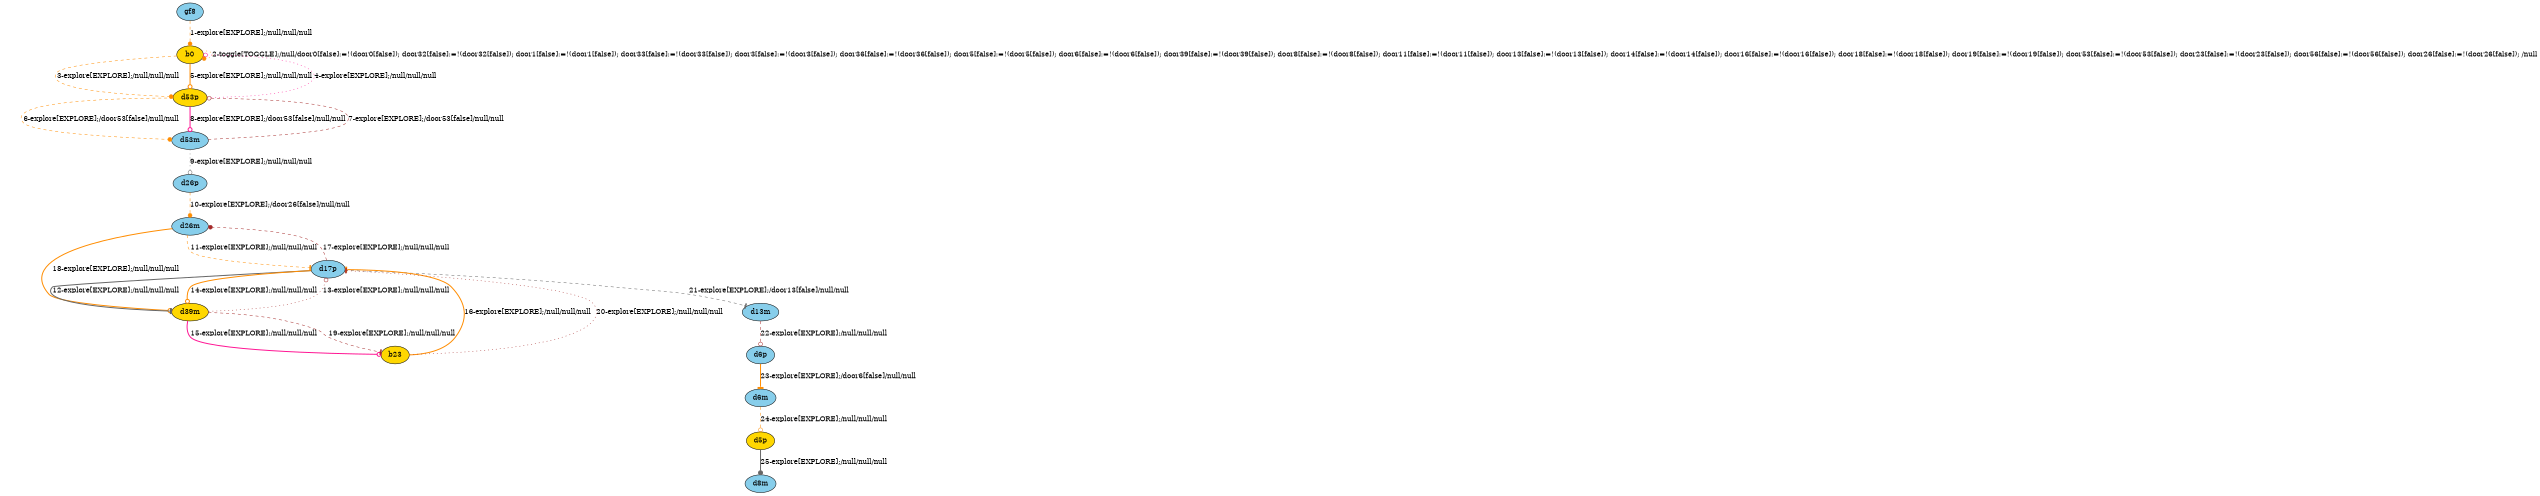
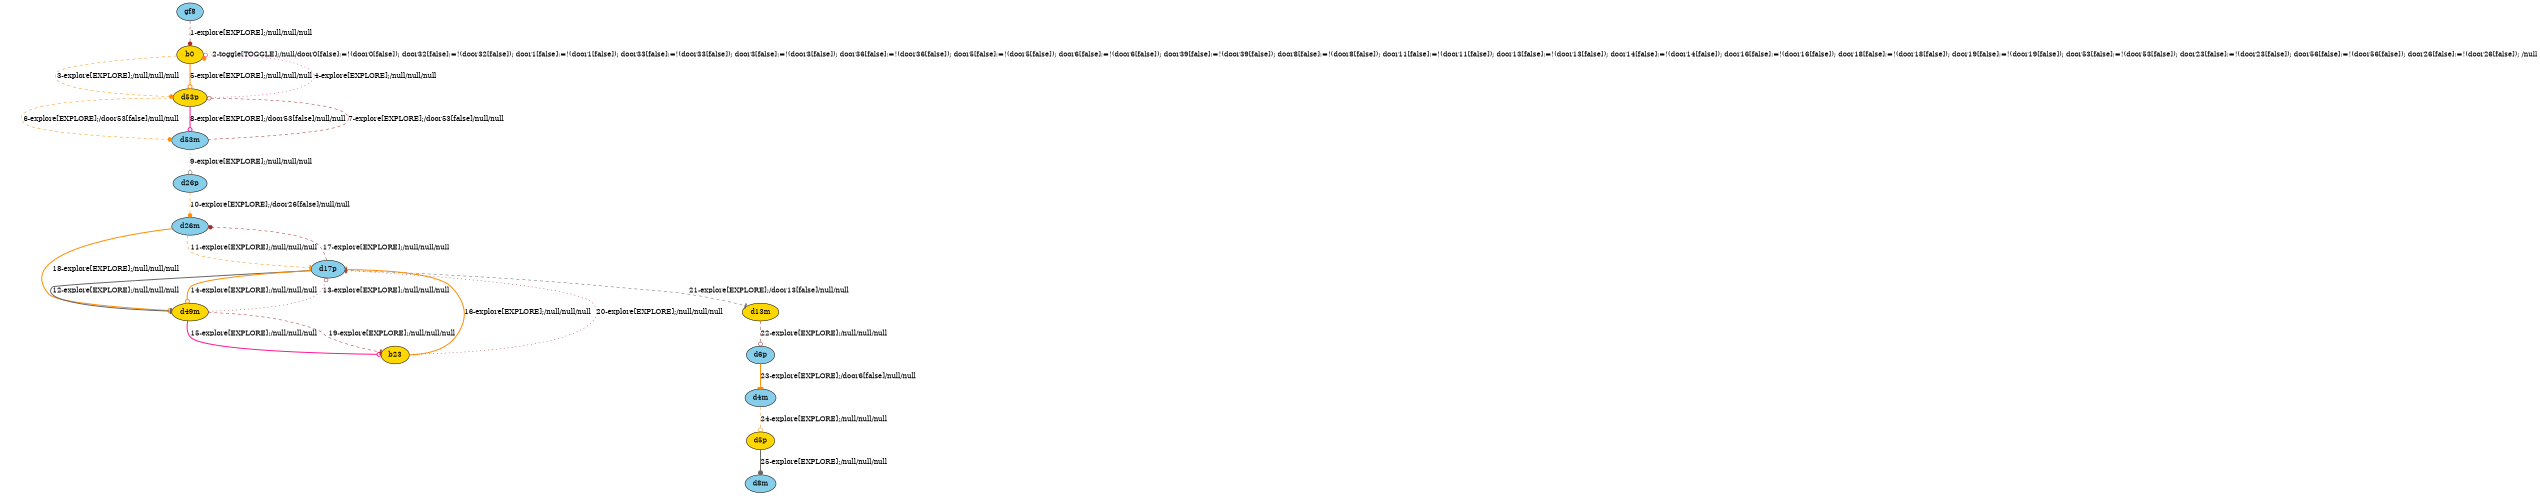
edge "gf8" -> "b0": color darkorange -> brown
node "d39m": label "d39m" -> "d49m"
node "d13m": fillcolor skyblue -> gold
node "d6m": label "d6m" -> "d4m"
